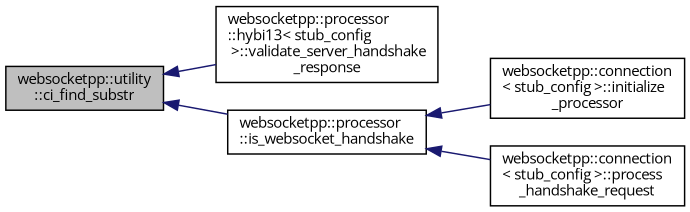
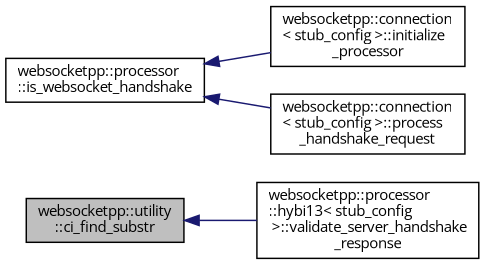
edge "websocketpp::processor ::is_websocket_handshake" -> "websocketpp::utility ::ci_find_substr": removed
